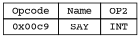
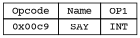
node "Opcode": text "OP2" -> "OP1"
